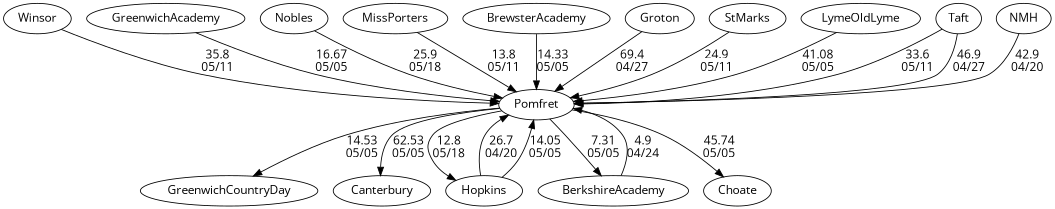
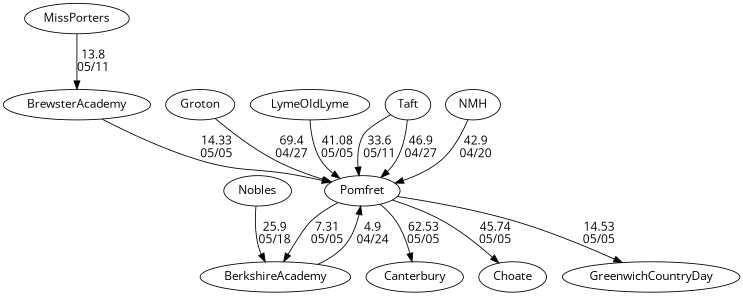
node "Winsor": removed
node "GreenwichAcademy": removed
node "StMarks": removed
edge "MissPorters" -> "Pomfret": now "MissPorters" -> "BrewsterAcademy"
edge "Nobles" -> "Pomfret": now "Nobles" -> "BerkshireAcademy"
node "Hopkins": removed
